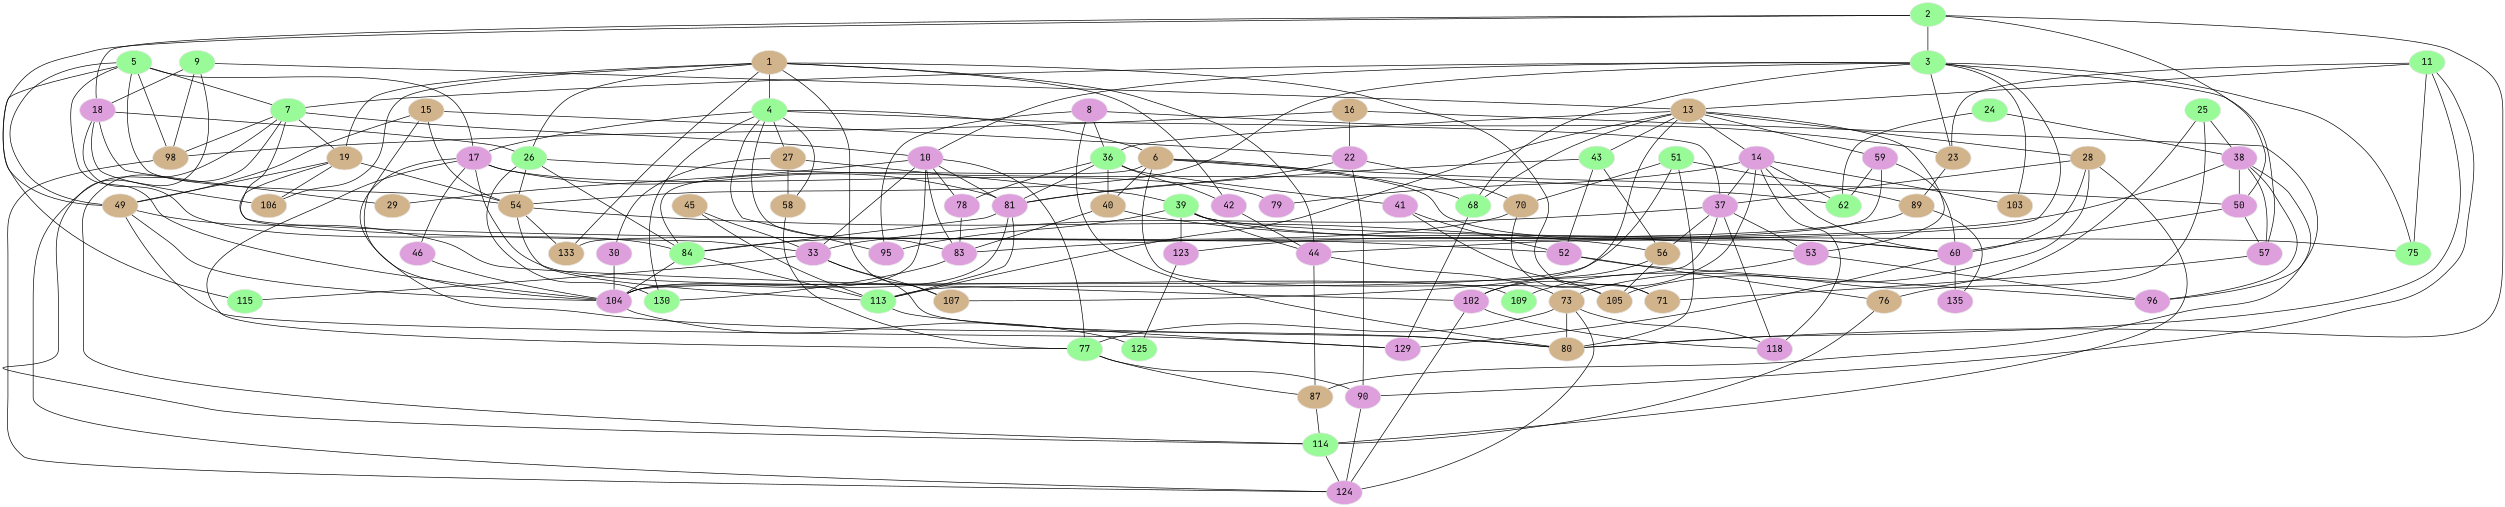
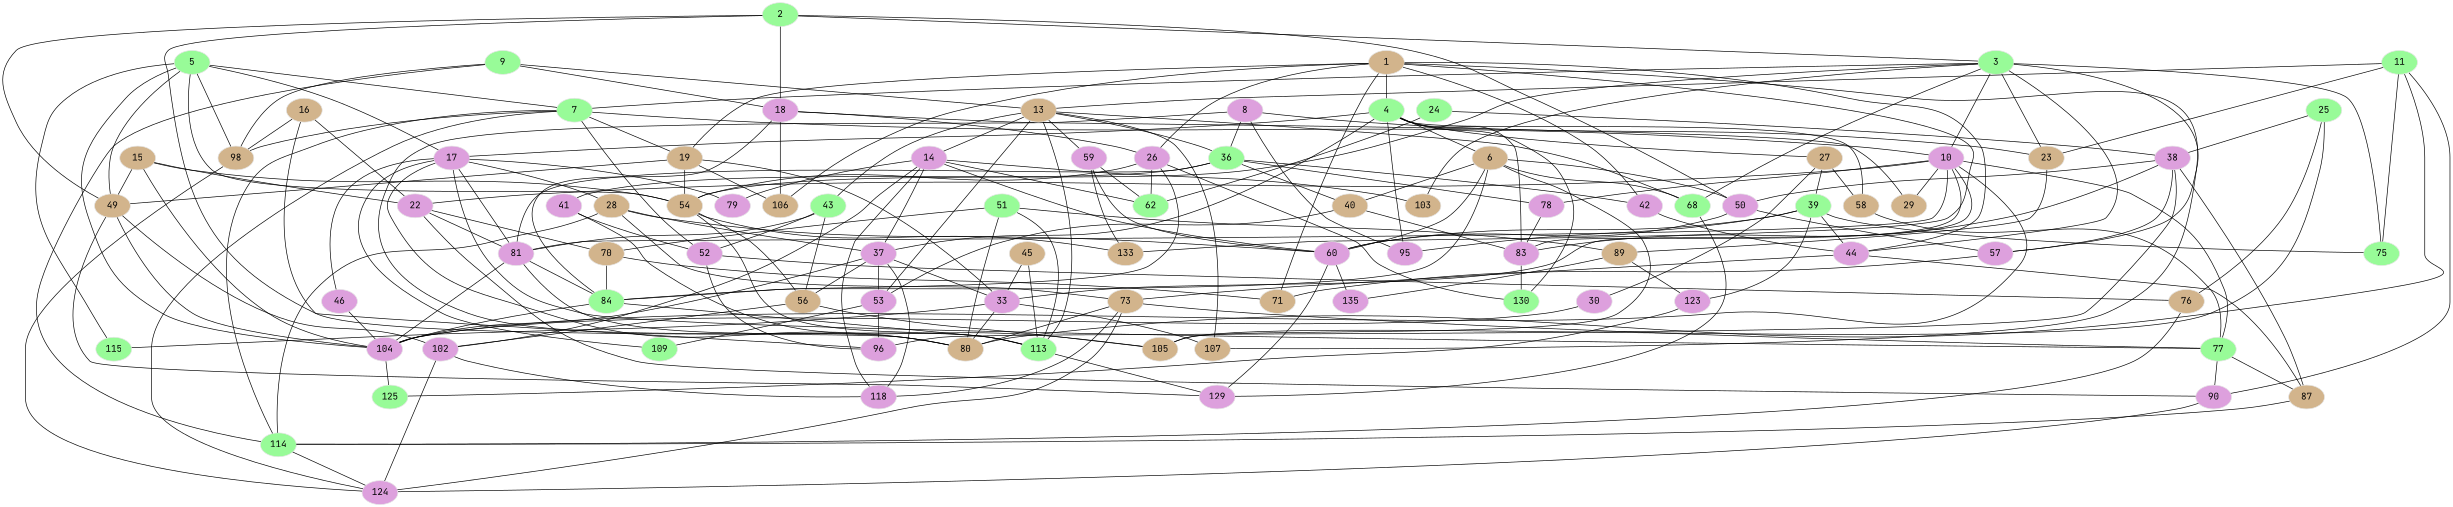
edge "13" -- "28": now "17" -- "28"
node "26": fillcolor palegreen -> plum
edge "10" -- "22": added
